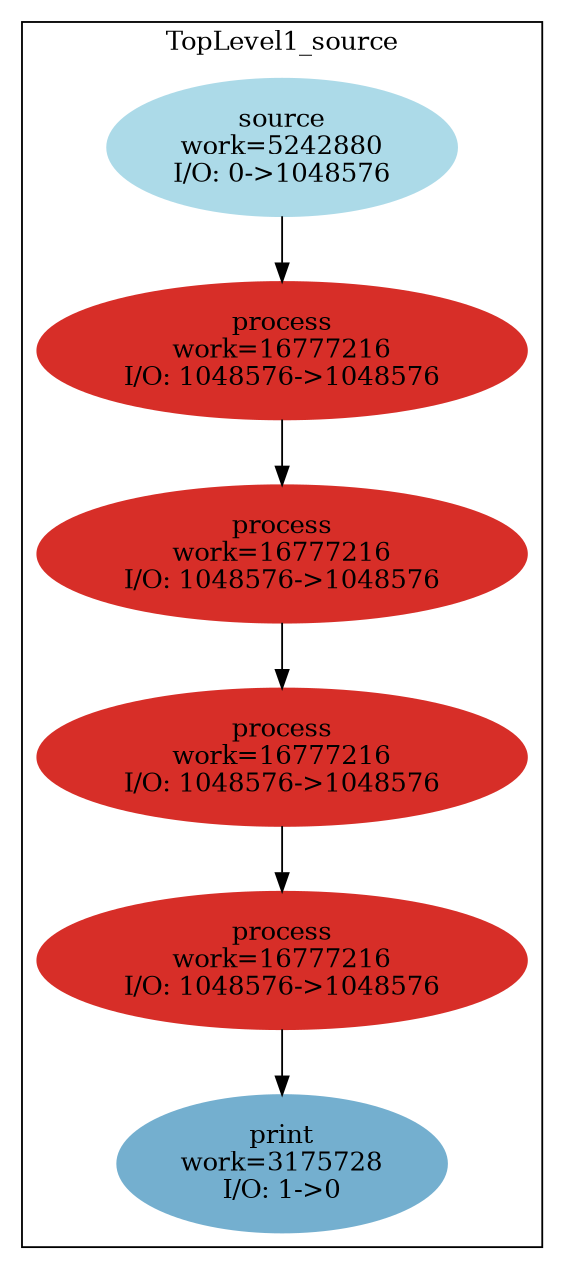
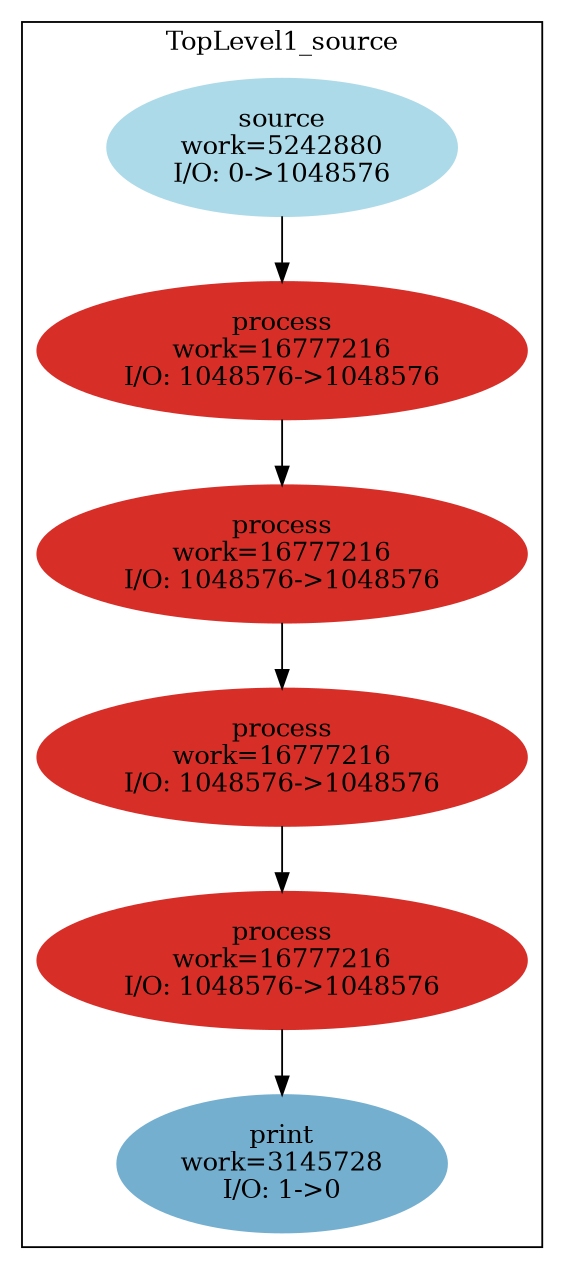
node "print work=3175728 I/O: 1->0": label "print work=3175728 I/O: 1->0" -> "print work=3145728 I/O: 1->0"
